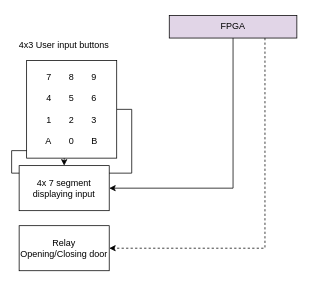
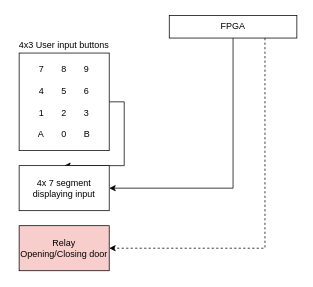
node "FPGA": fillcolor #e1d5e7 -> #ffffff
node "7 8 9 4 5 6 1 2 3 A 0 B": moved (72, 109) -> (64, 102)
node "Relay Opening/Closing door": fillcolor #ffffff -> #f8cecc
